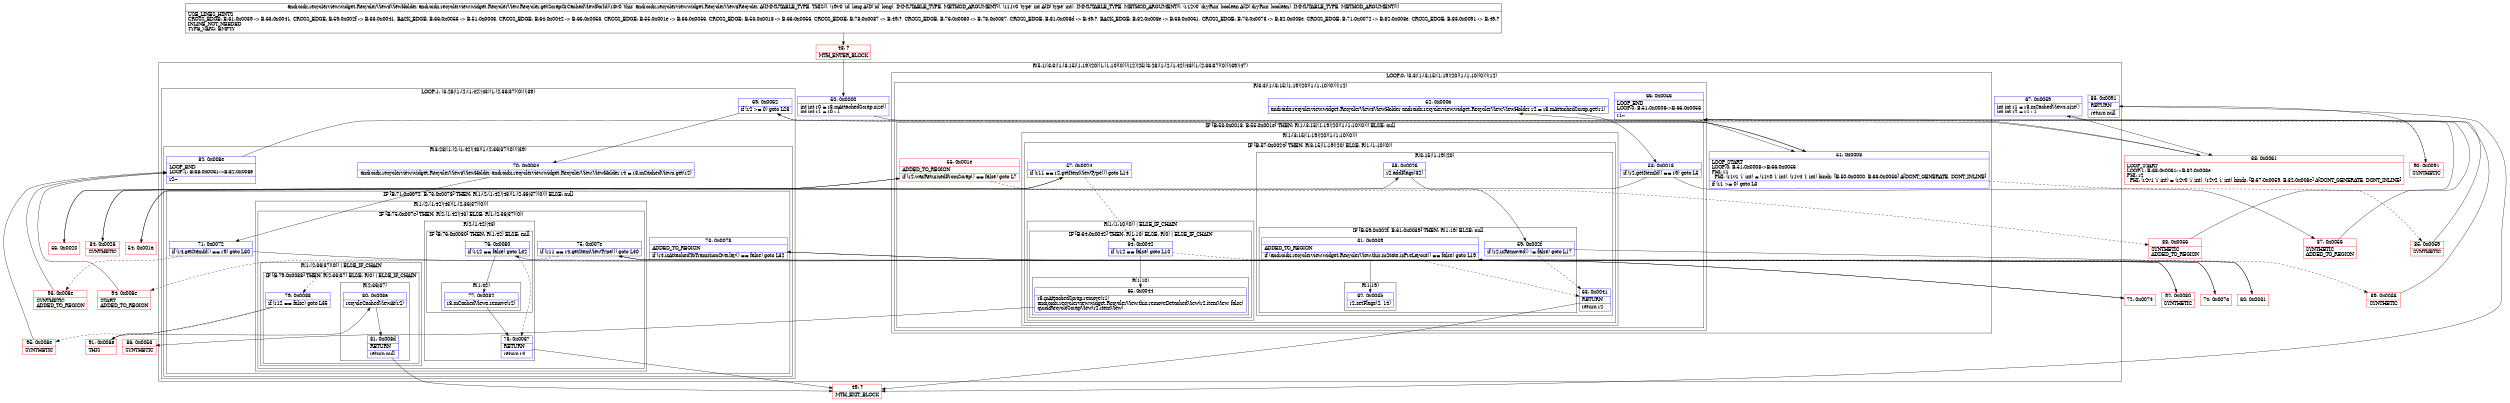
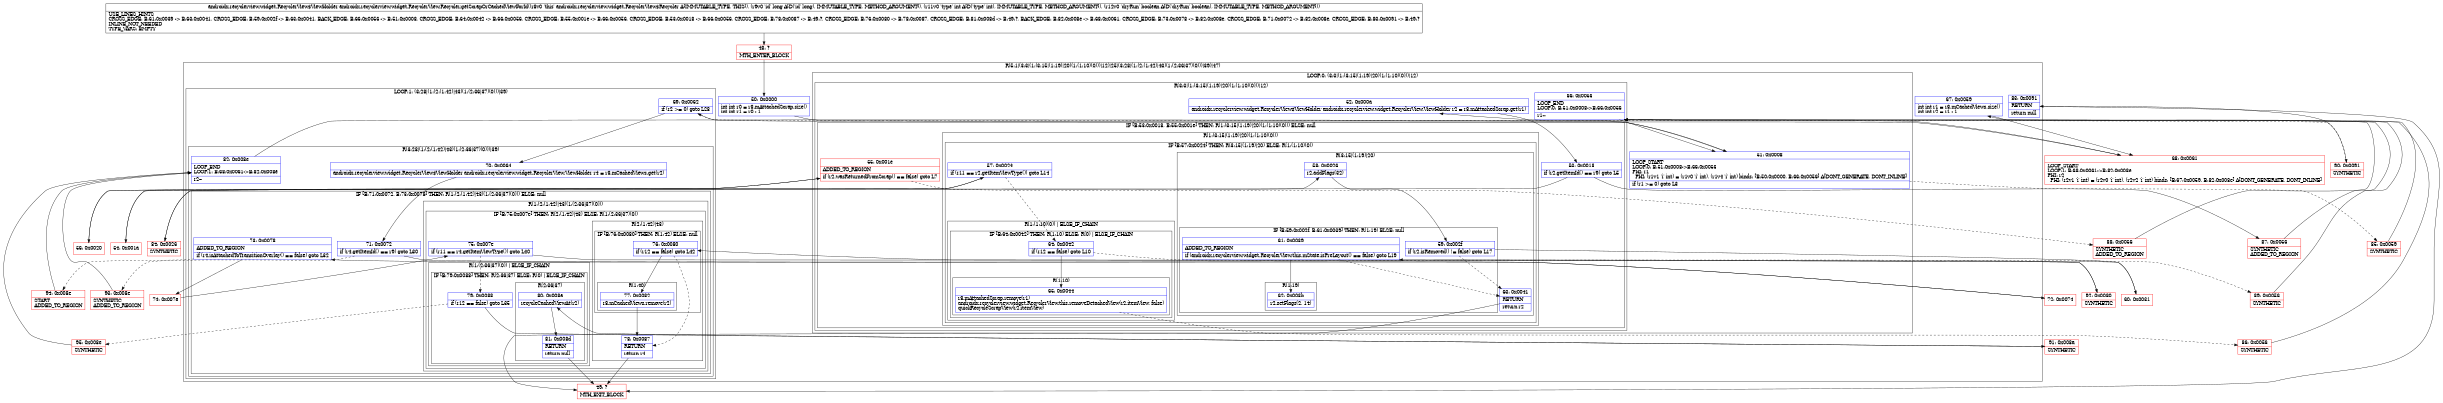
edge "86: 0x0056" -> "66: 0x0056": added
cluster "R(1:42)": label "R(1:42)" -> "R(1:40)"
edge "65: 0x0044" -> "86: 0x0056": style solid -> dashed
node "91: 0x008a": text "THIS" -> "SYNTHETIC"
